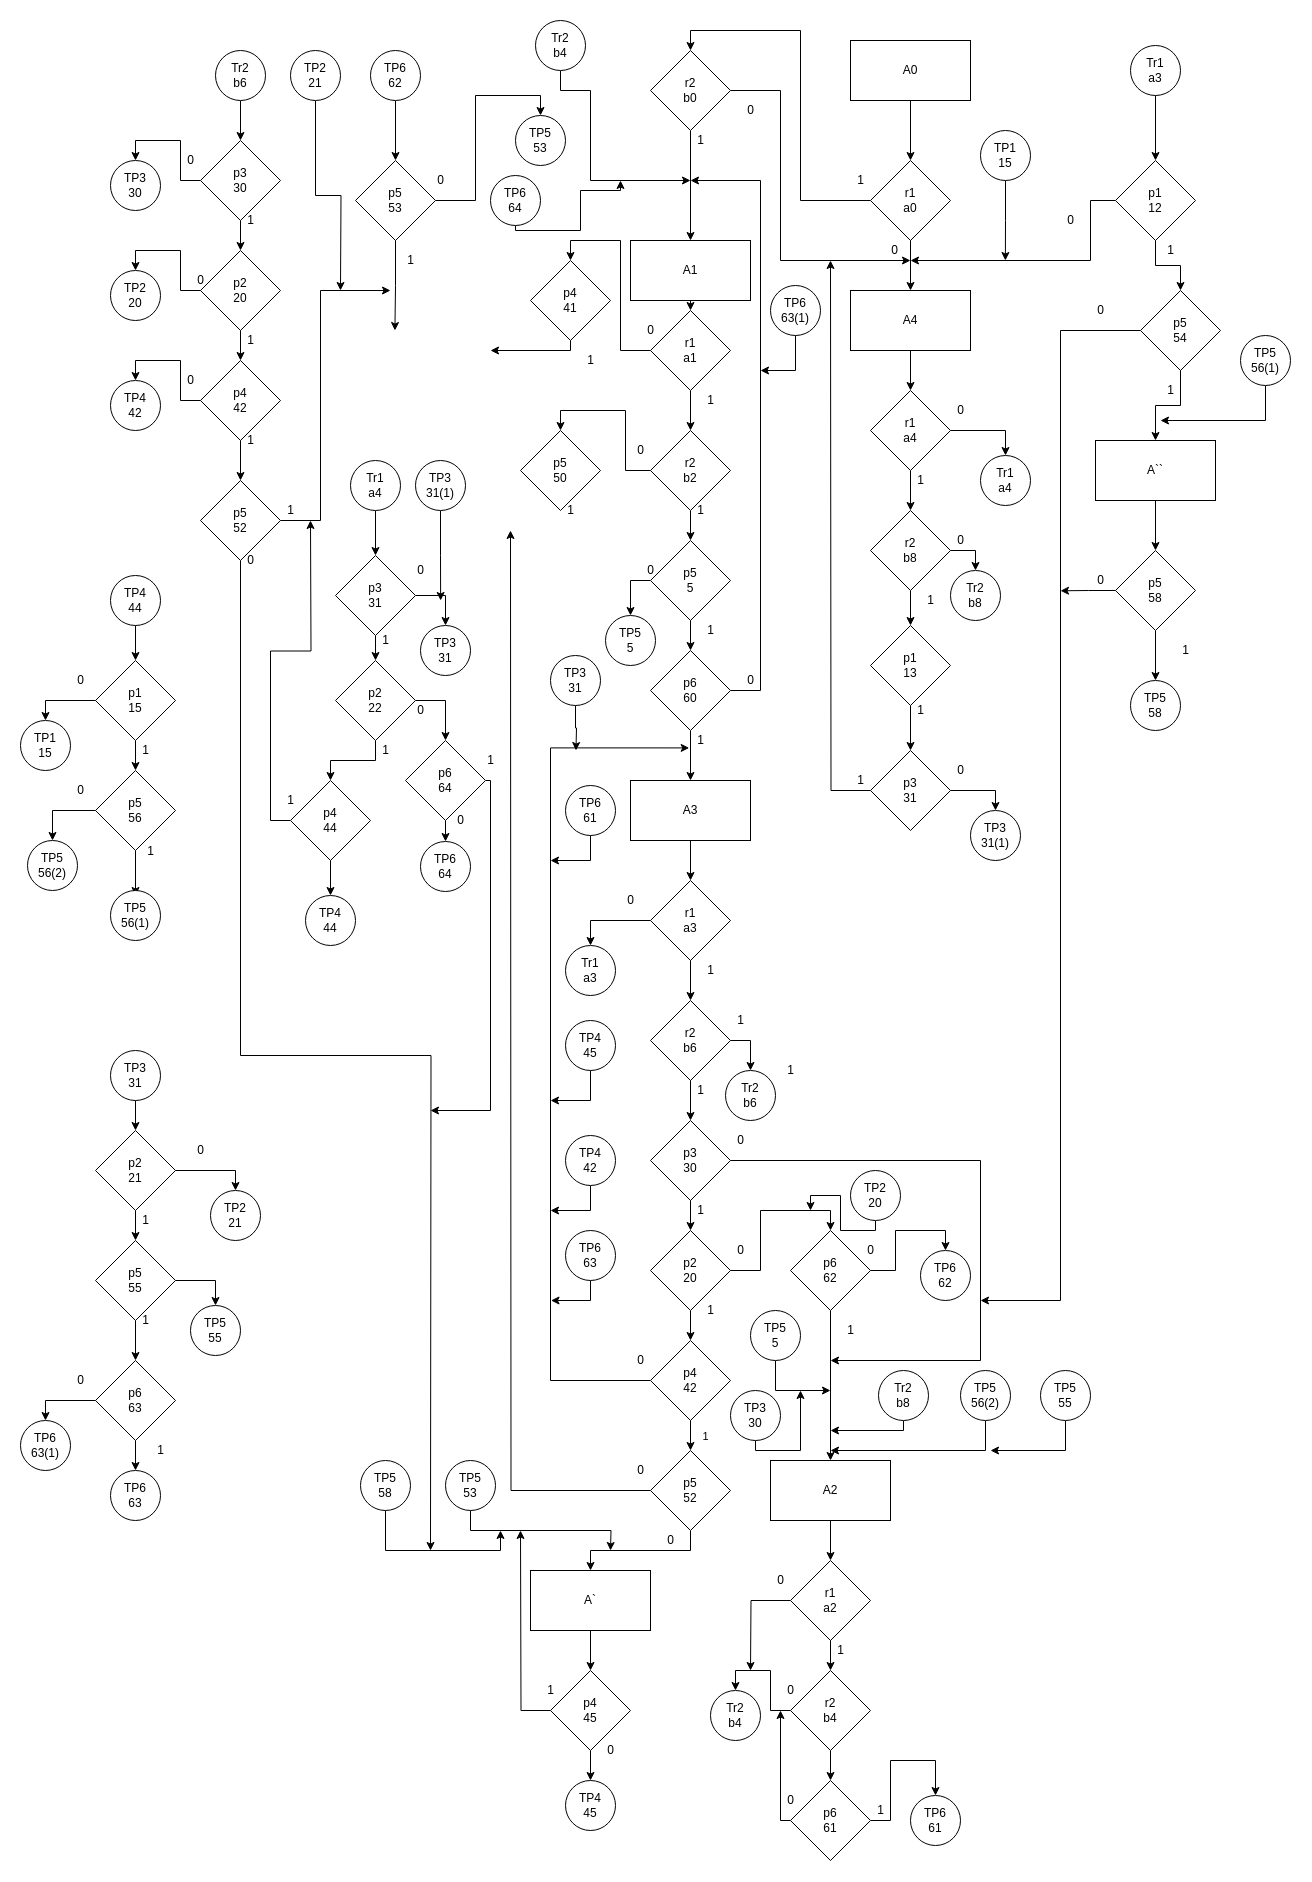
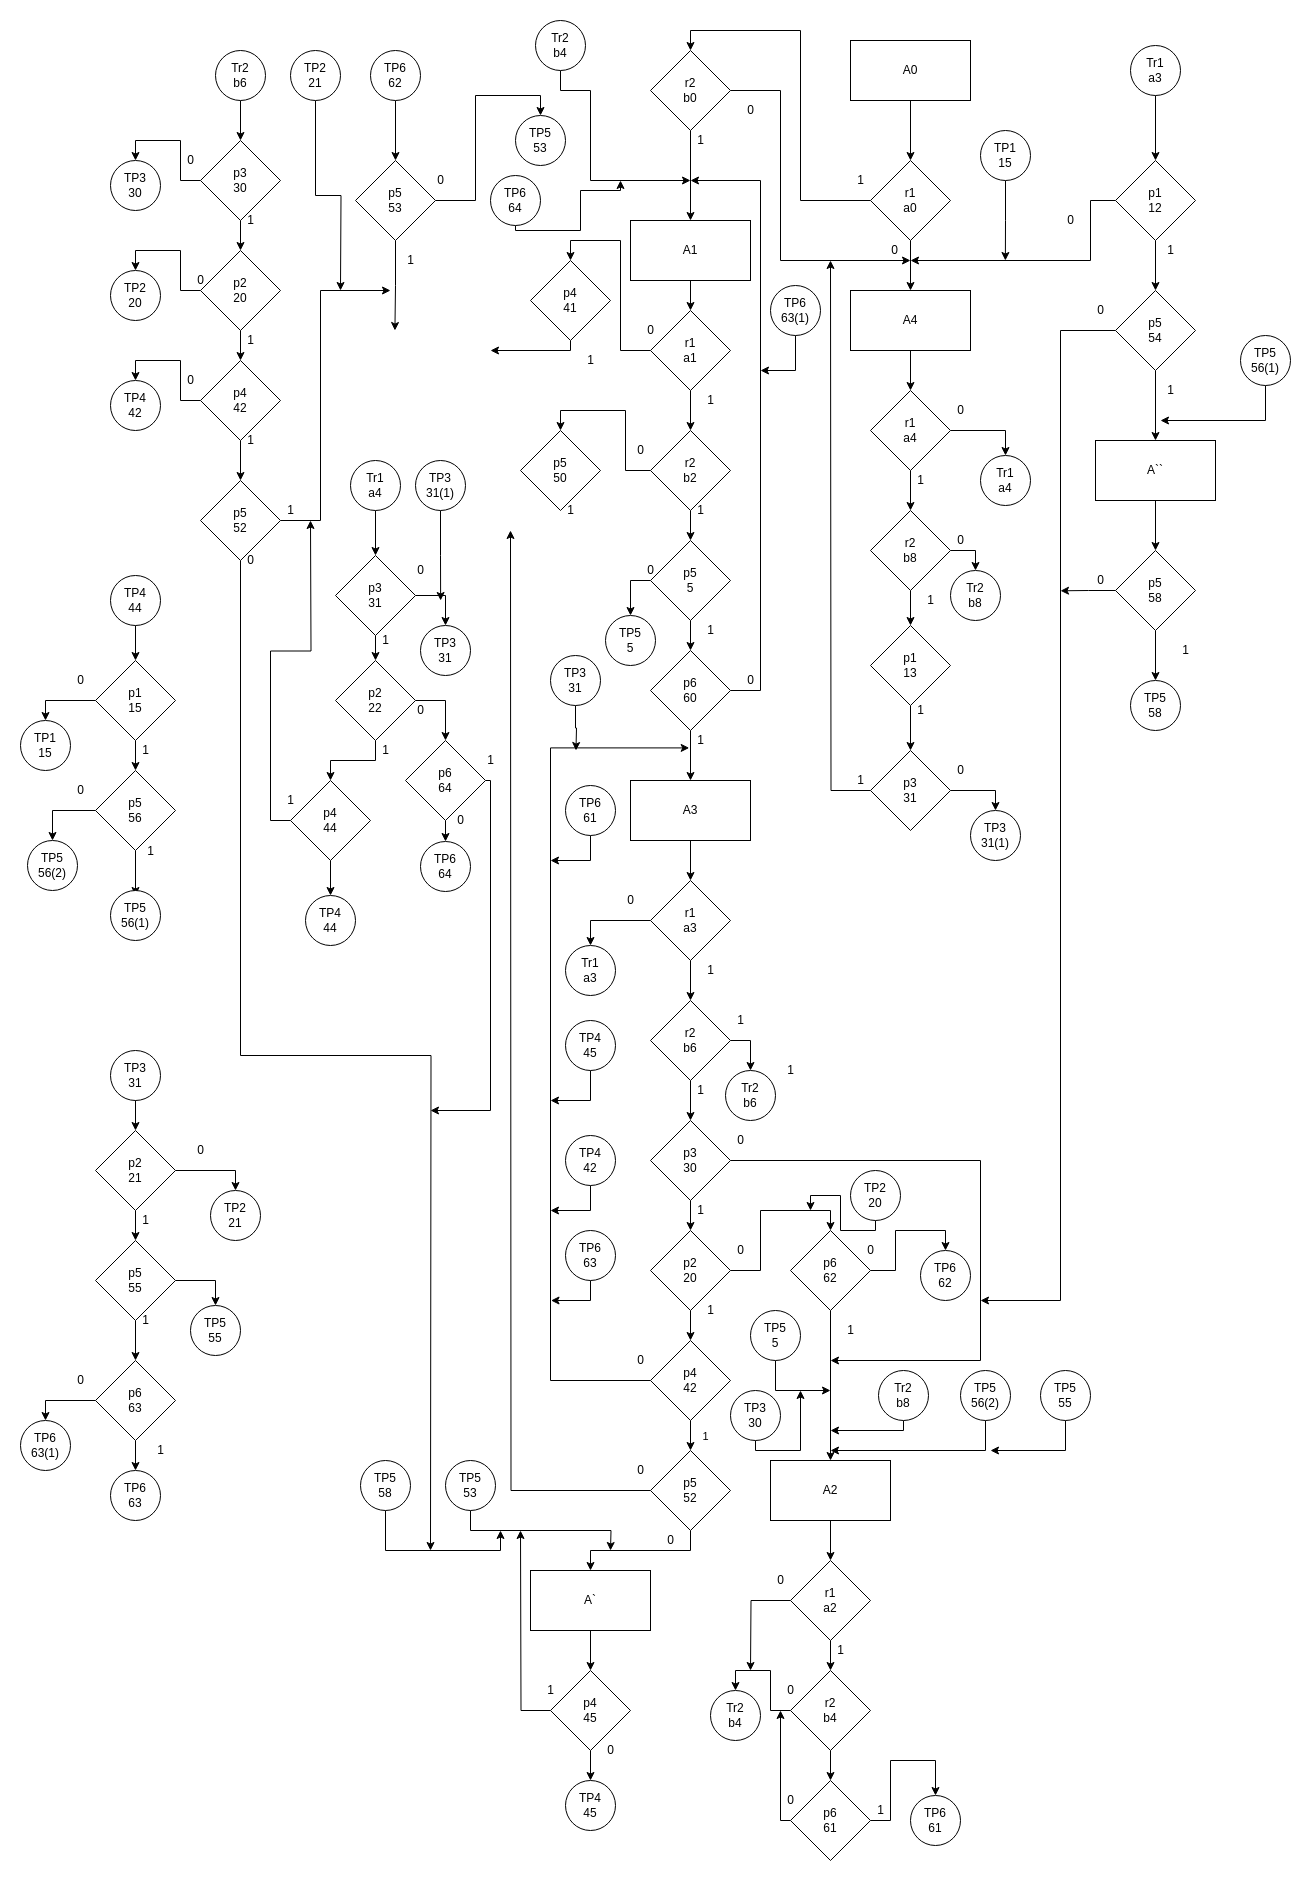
node "A1": moved (691, 271) -> (691, 251)
node "p5 54": moved (1181, 331) -> (1156, 331)
